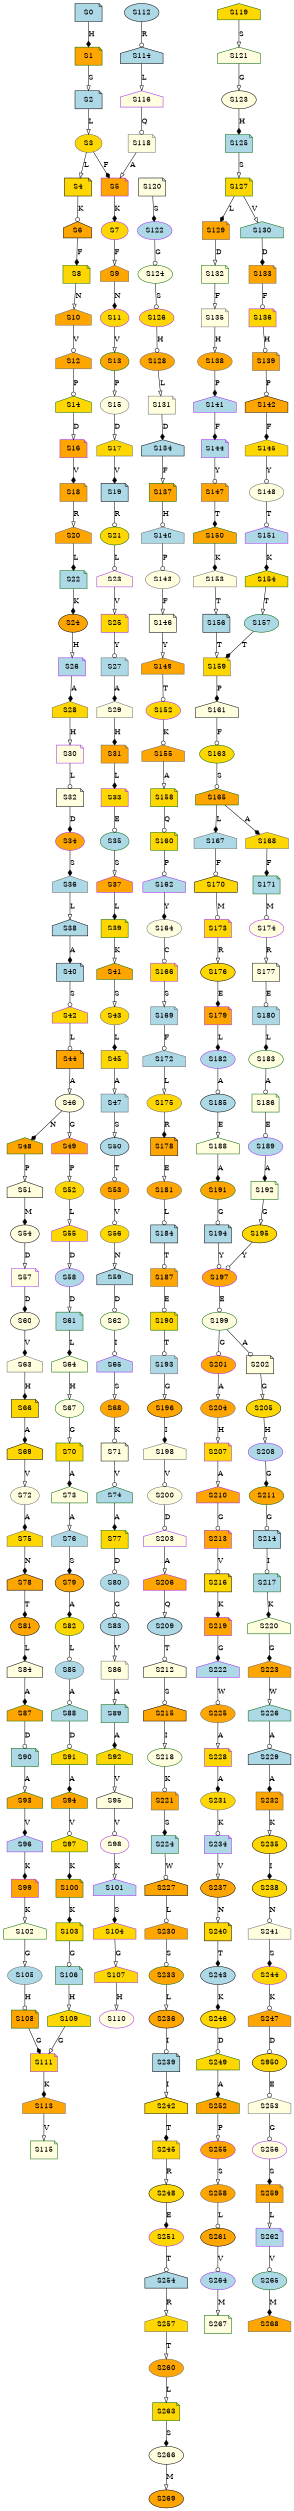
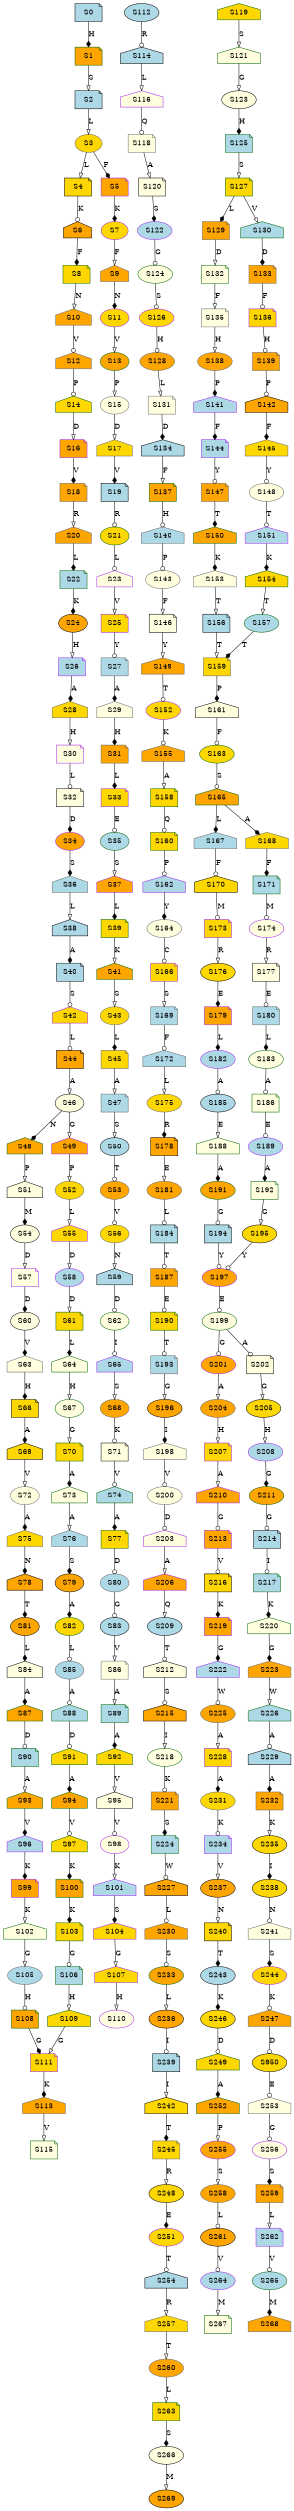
edge "S118" -> "S5": now "S118" -> "S120"
node "S61": fillcolor lightblue -> gold
